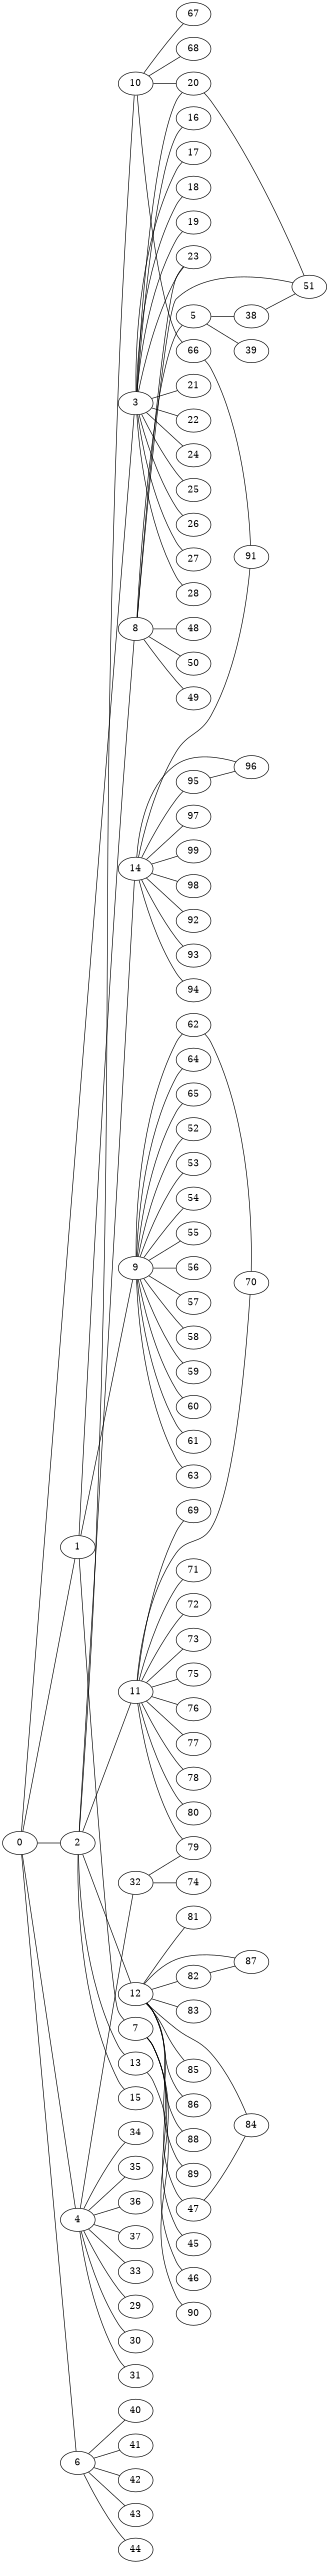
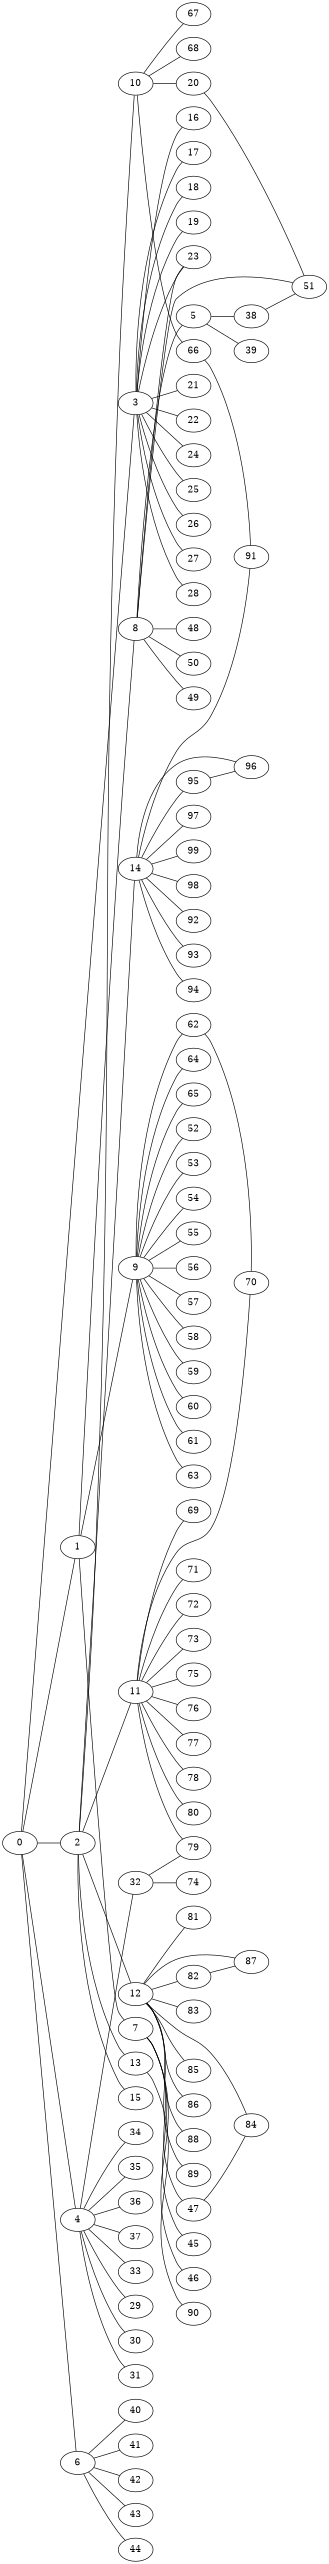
edge "20" -- "3": removed
